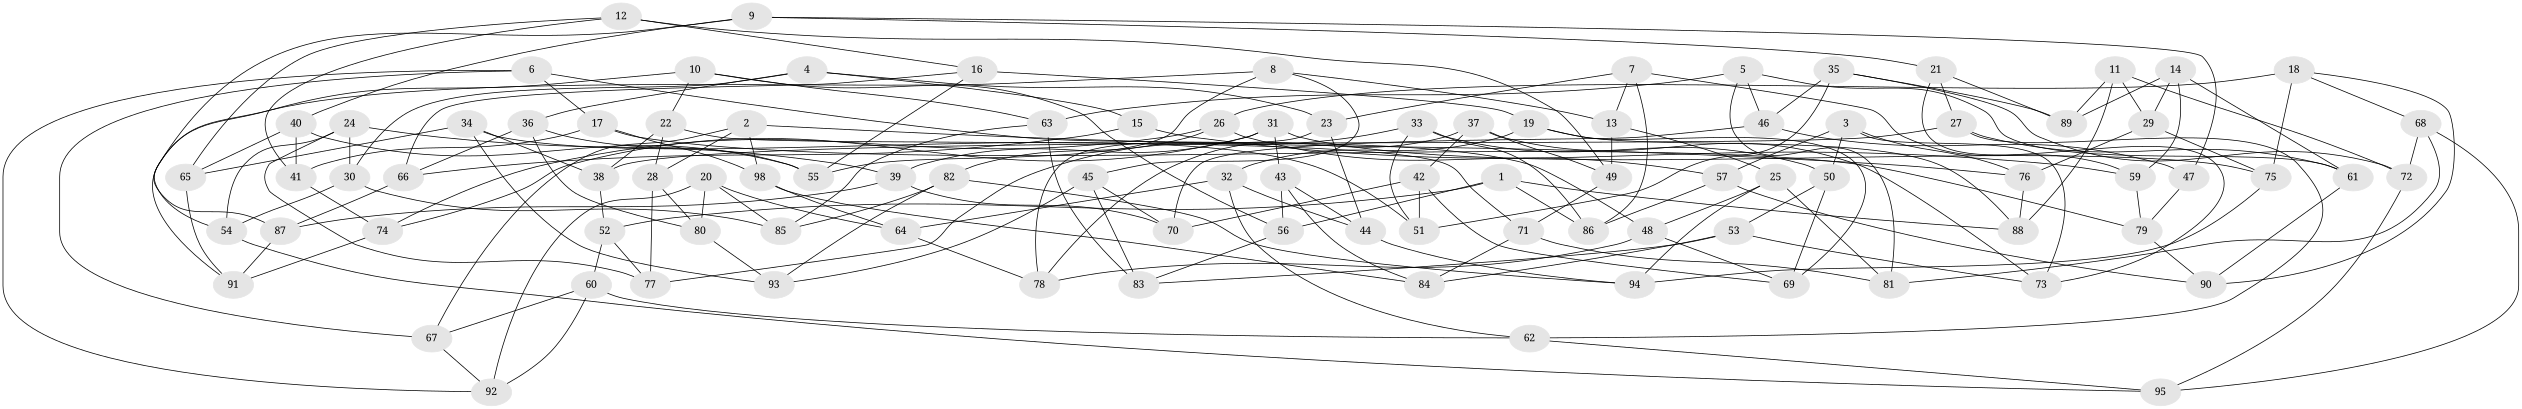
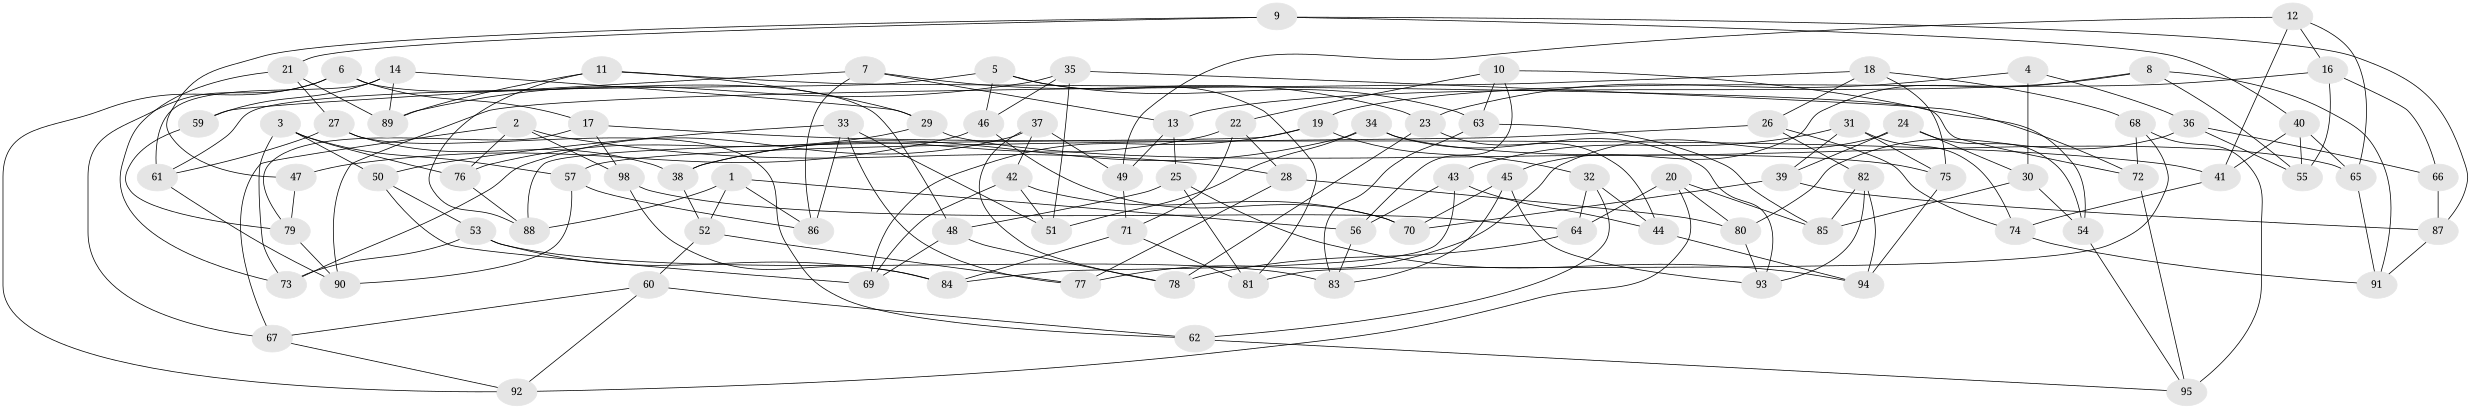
node "15": removed
